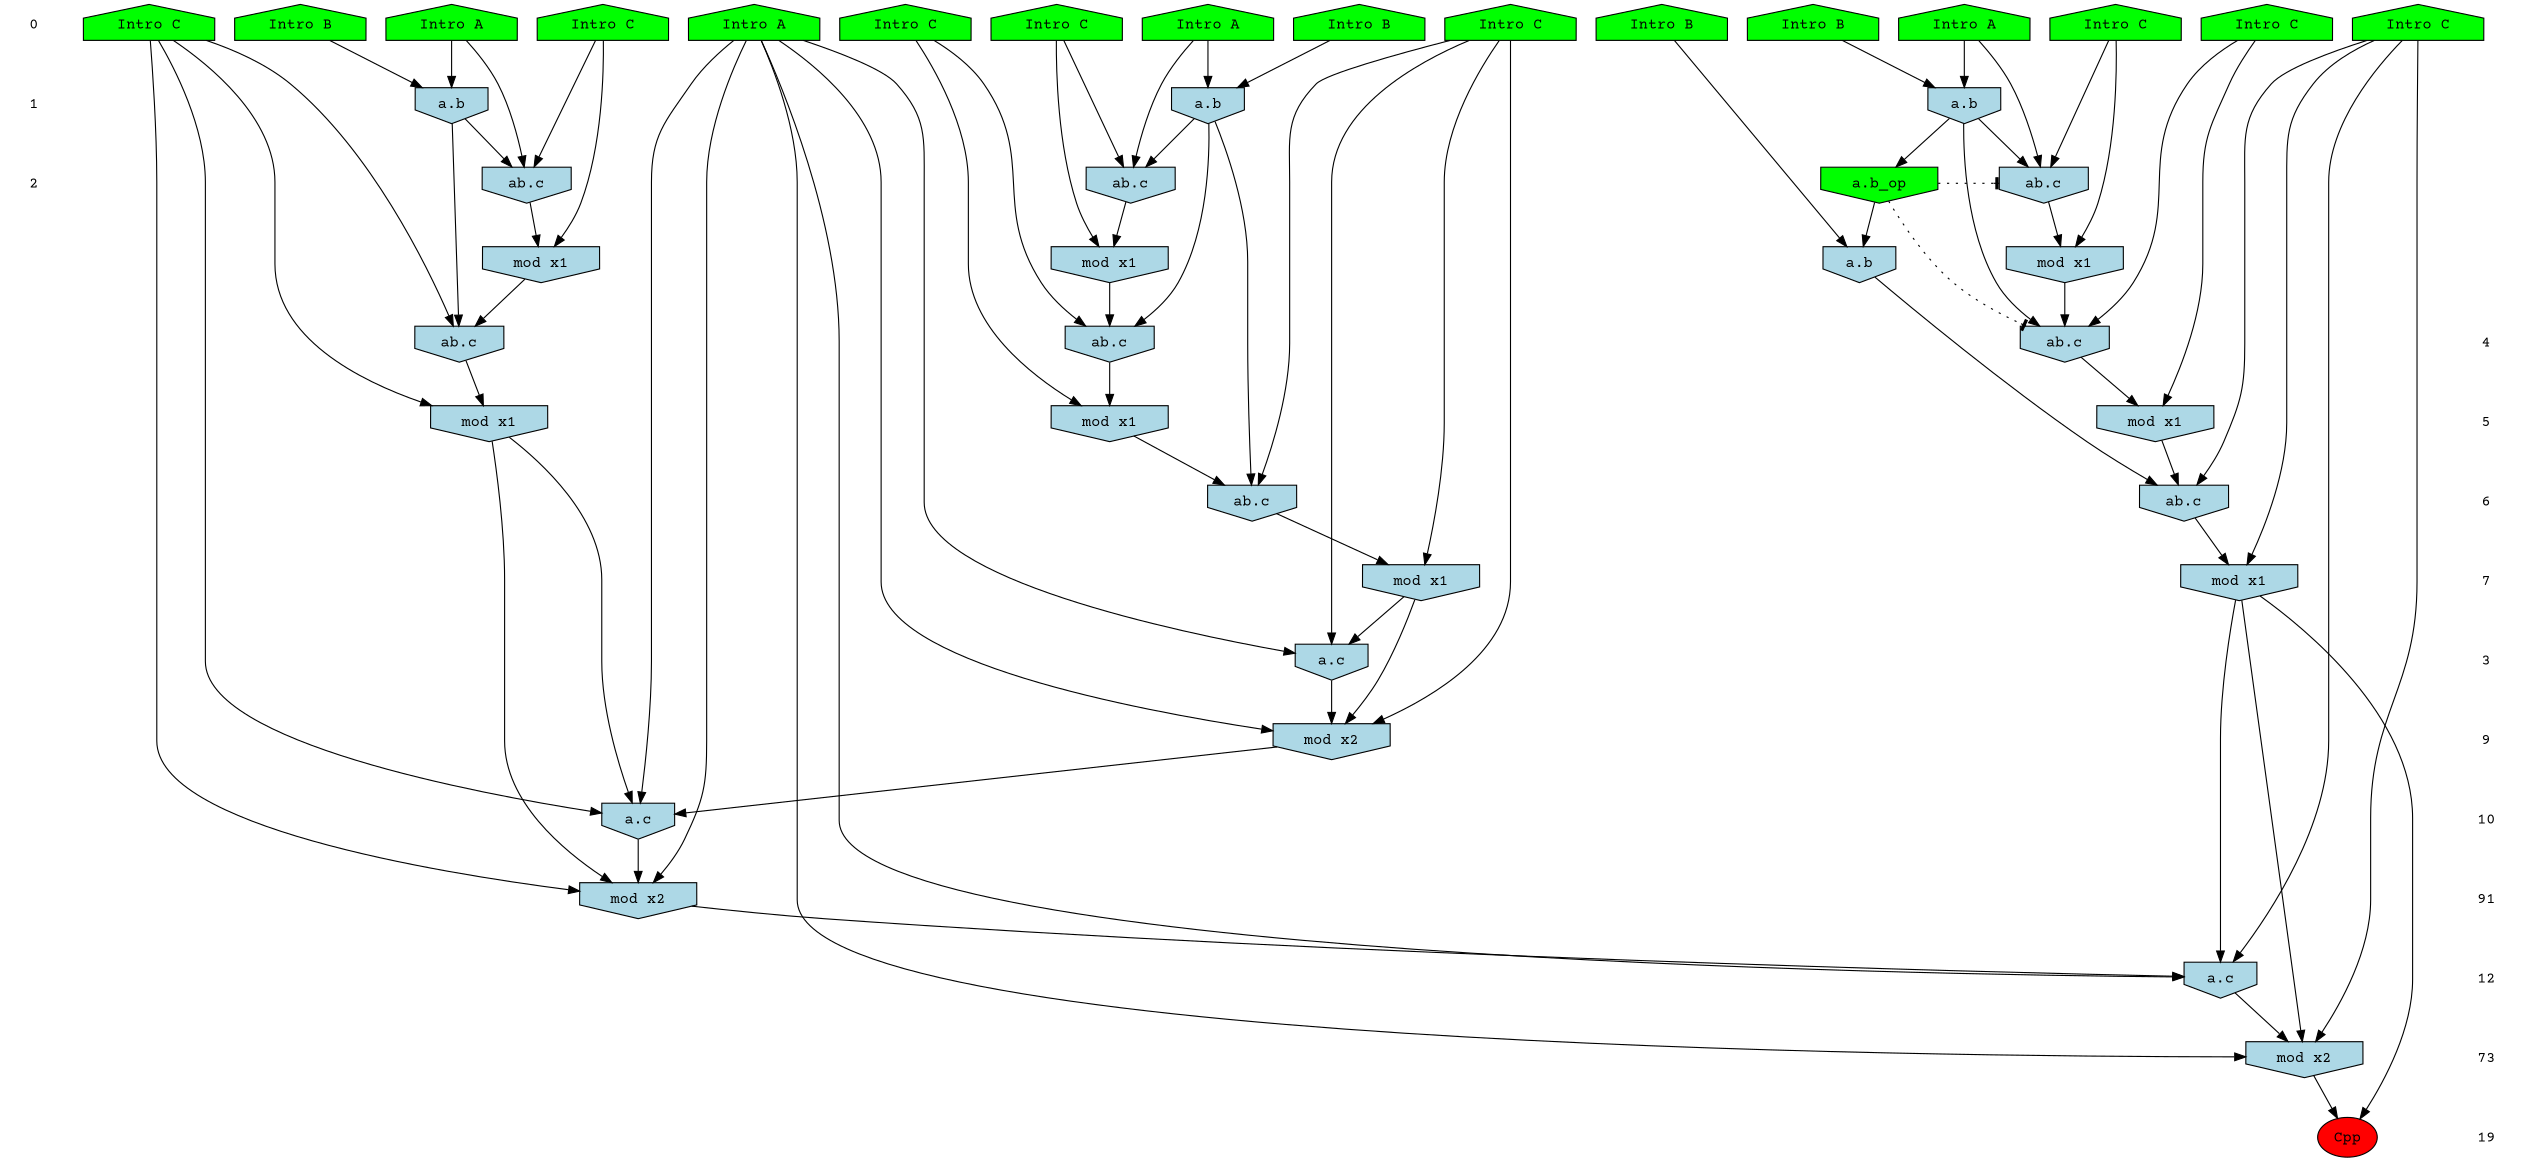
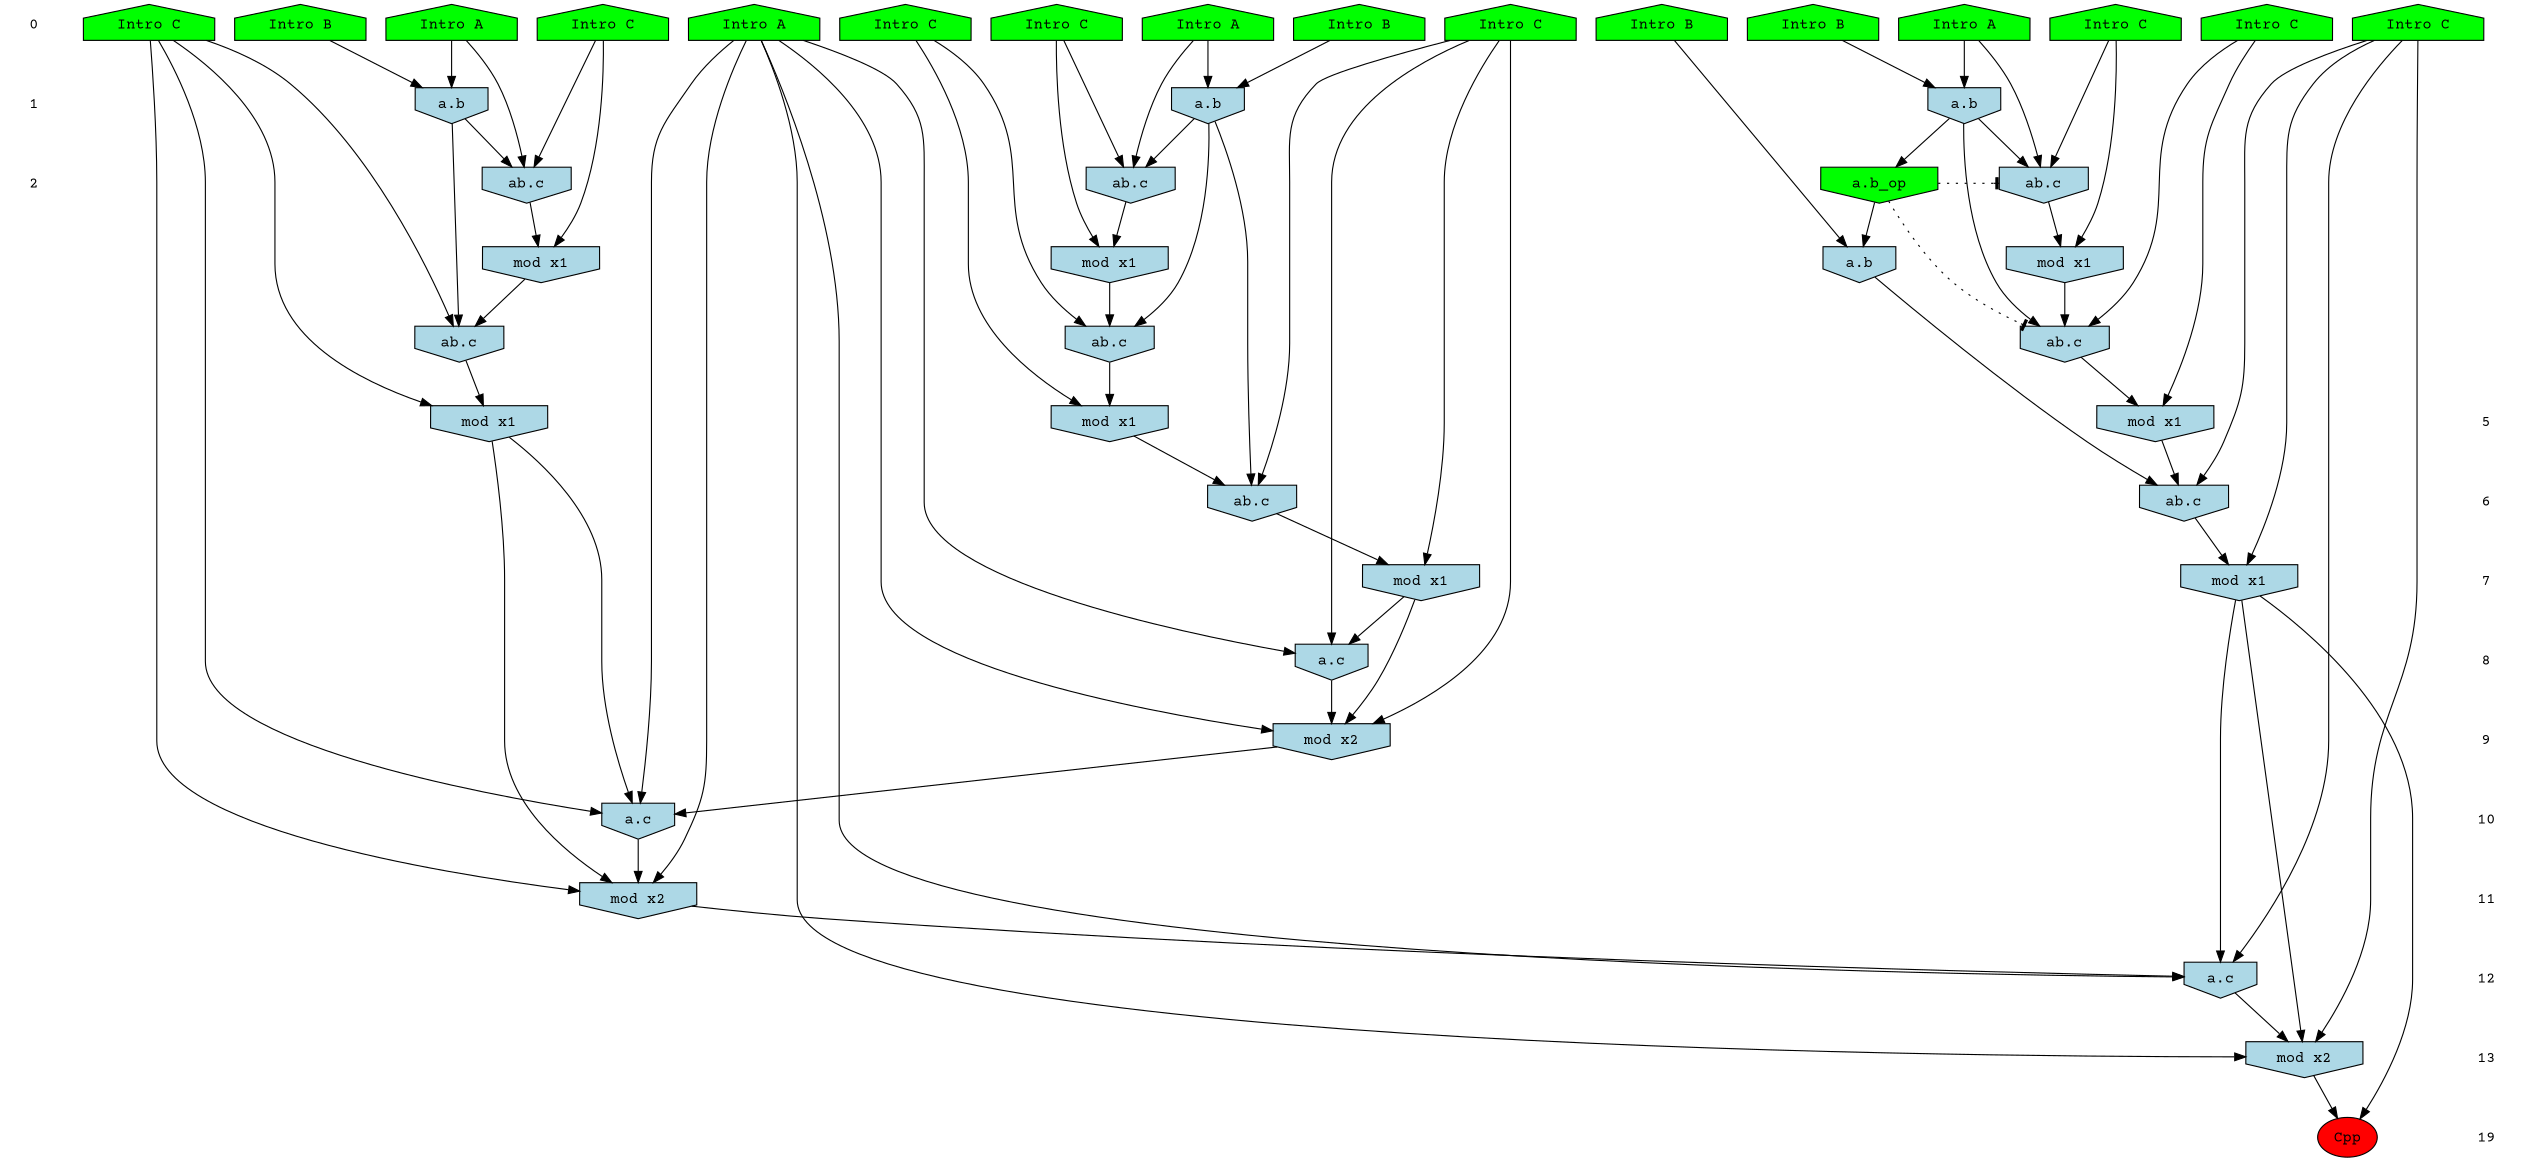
node "4": removed
node "3": label "3" -> "8"
node "91": label "91" -> "11"
node "73": label "73" -> "13"
